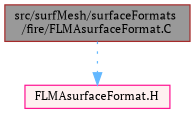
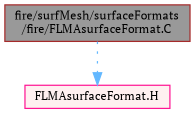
node "src/surfMesh/surfaceFormats /fire/FLMAsurfaceFormat.C": label "src/surfMesh/surfaceFormats /fire/FLMAsurfaceFormat.C" -> "fire/surfMesh/surfaceFormats /fire/FLMAsurfaceFormat.C"
